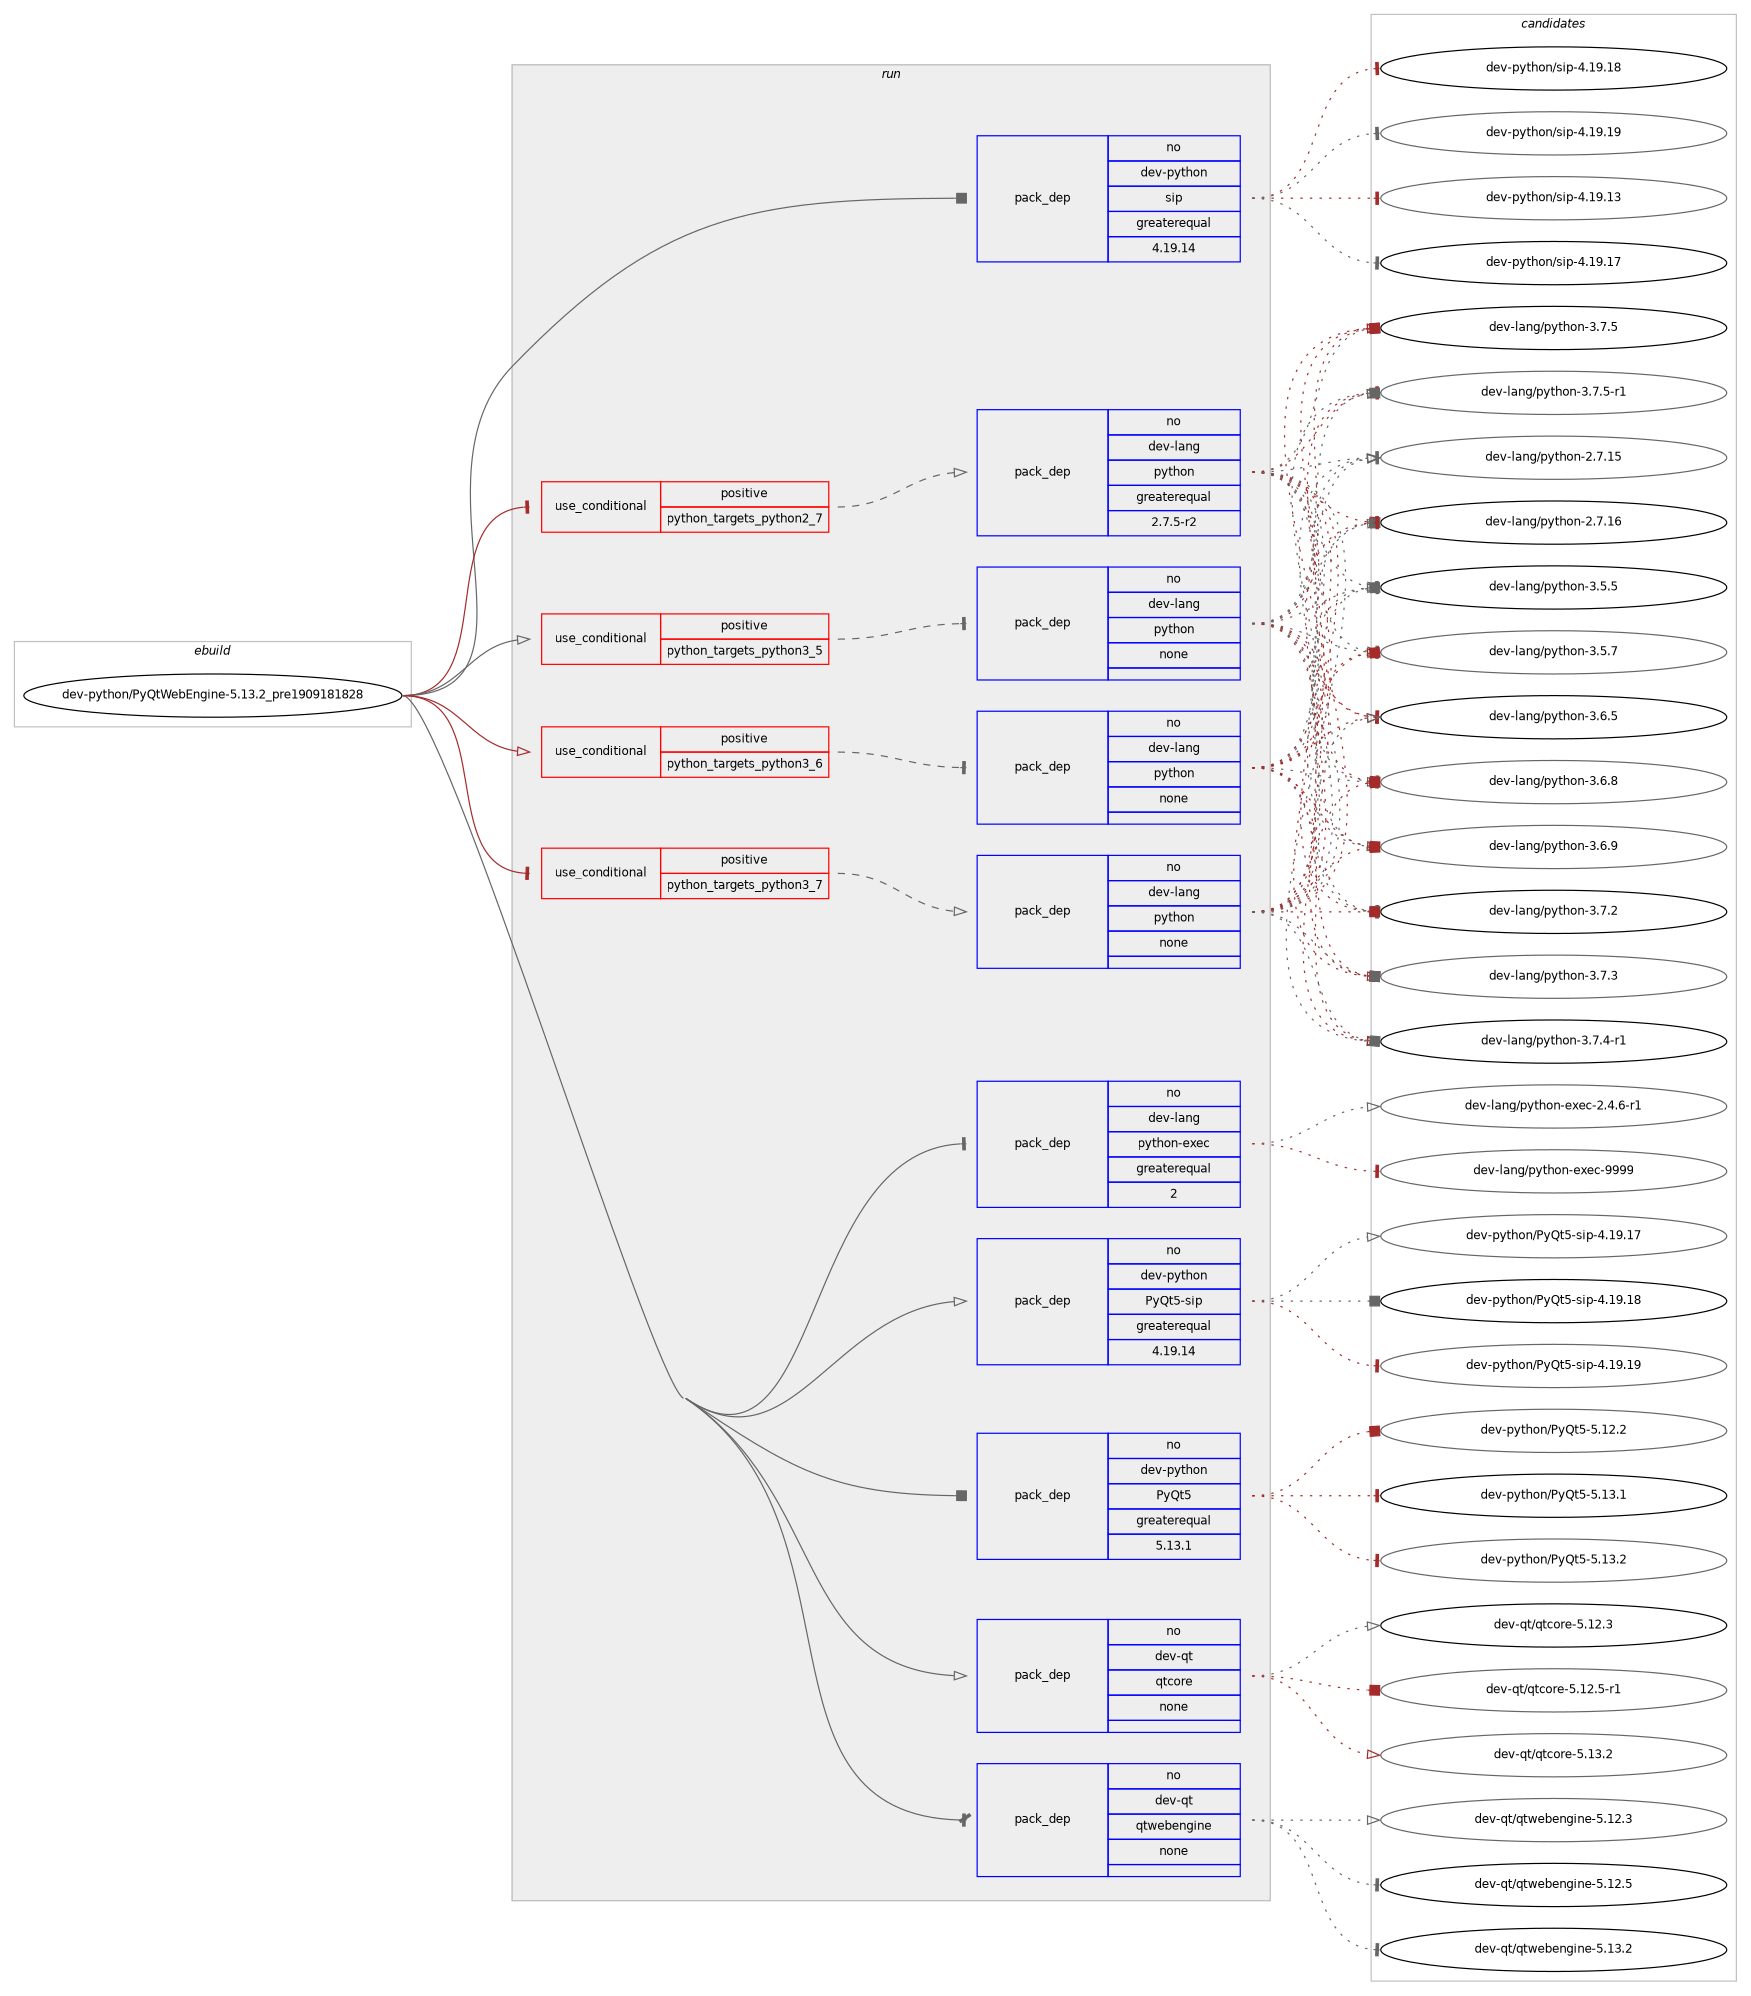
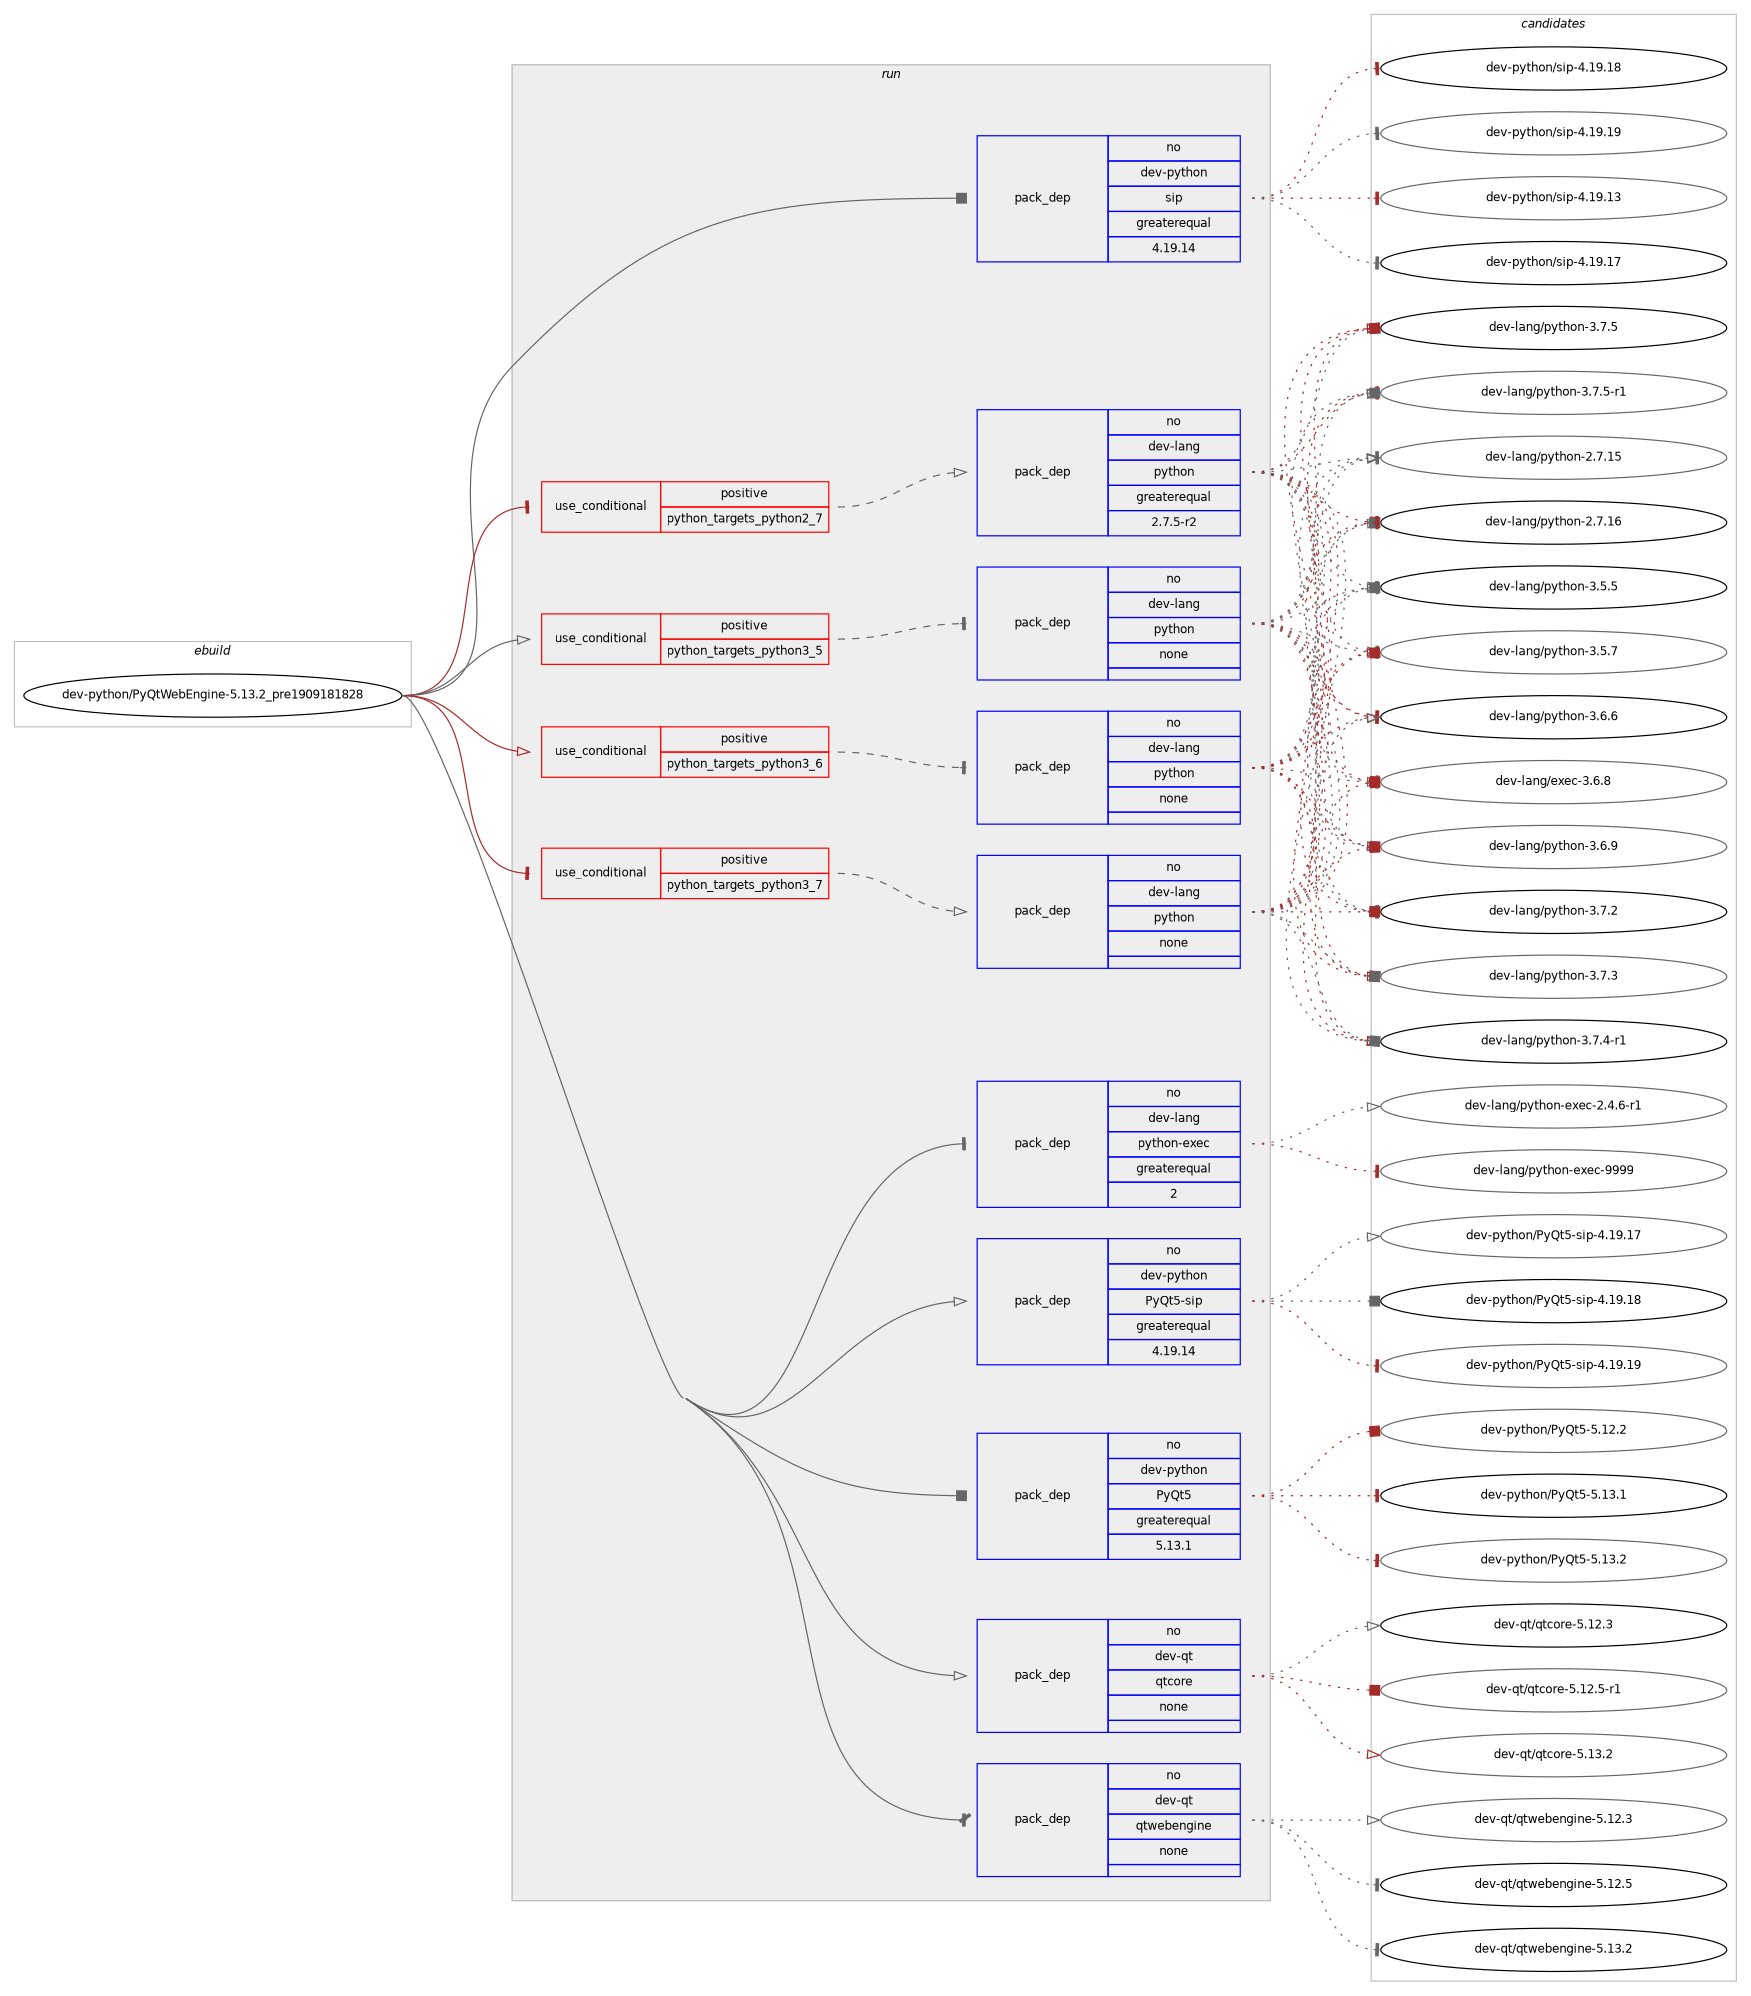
node "dev-lang/python-3.6.5": label "dev-lang/python-3.6.5" -> "dev-lang/python-3.6.6"
node "dev-lang/python-3.6.8": label "dev-lang/python-3.6.8" -> "dev-lang/exec-3.6.8"
